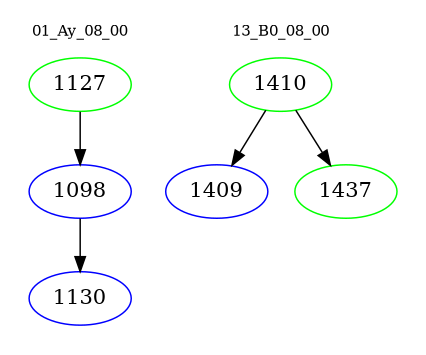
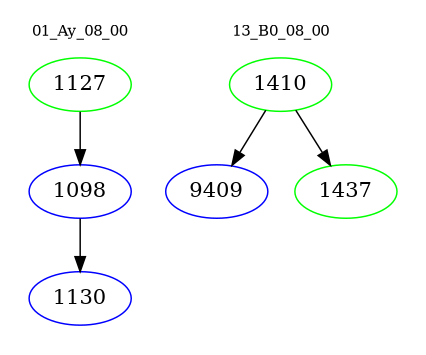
node "1409": label "1409" -> "9409"
